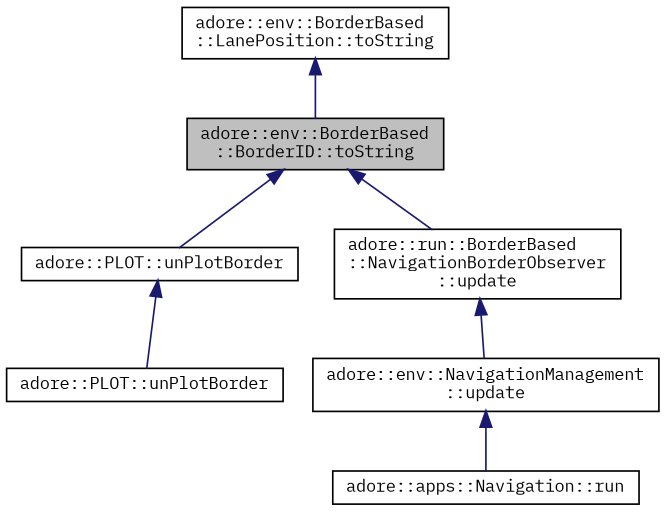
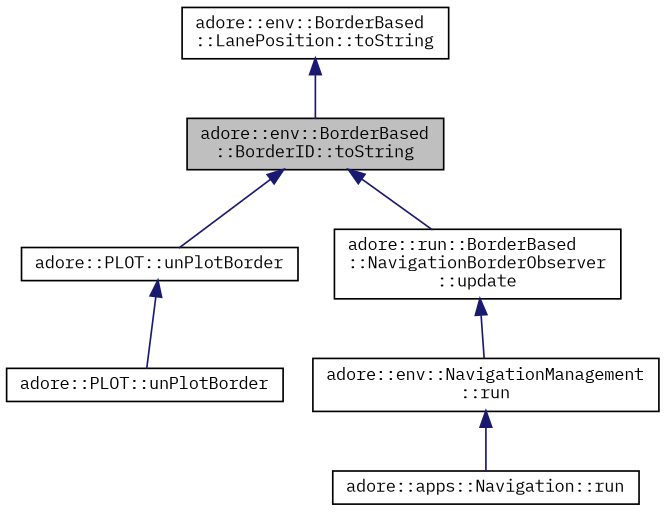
node "adore::env::NavigationManagement ::update": label "adore::env::NavigationManagement ::update" -> "adore::env::NavigationManagement ::run"
